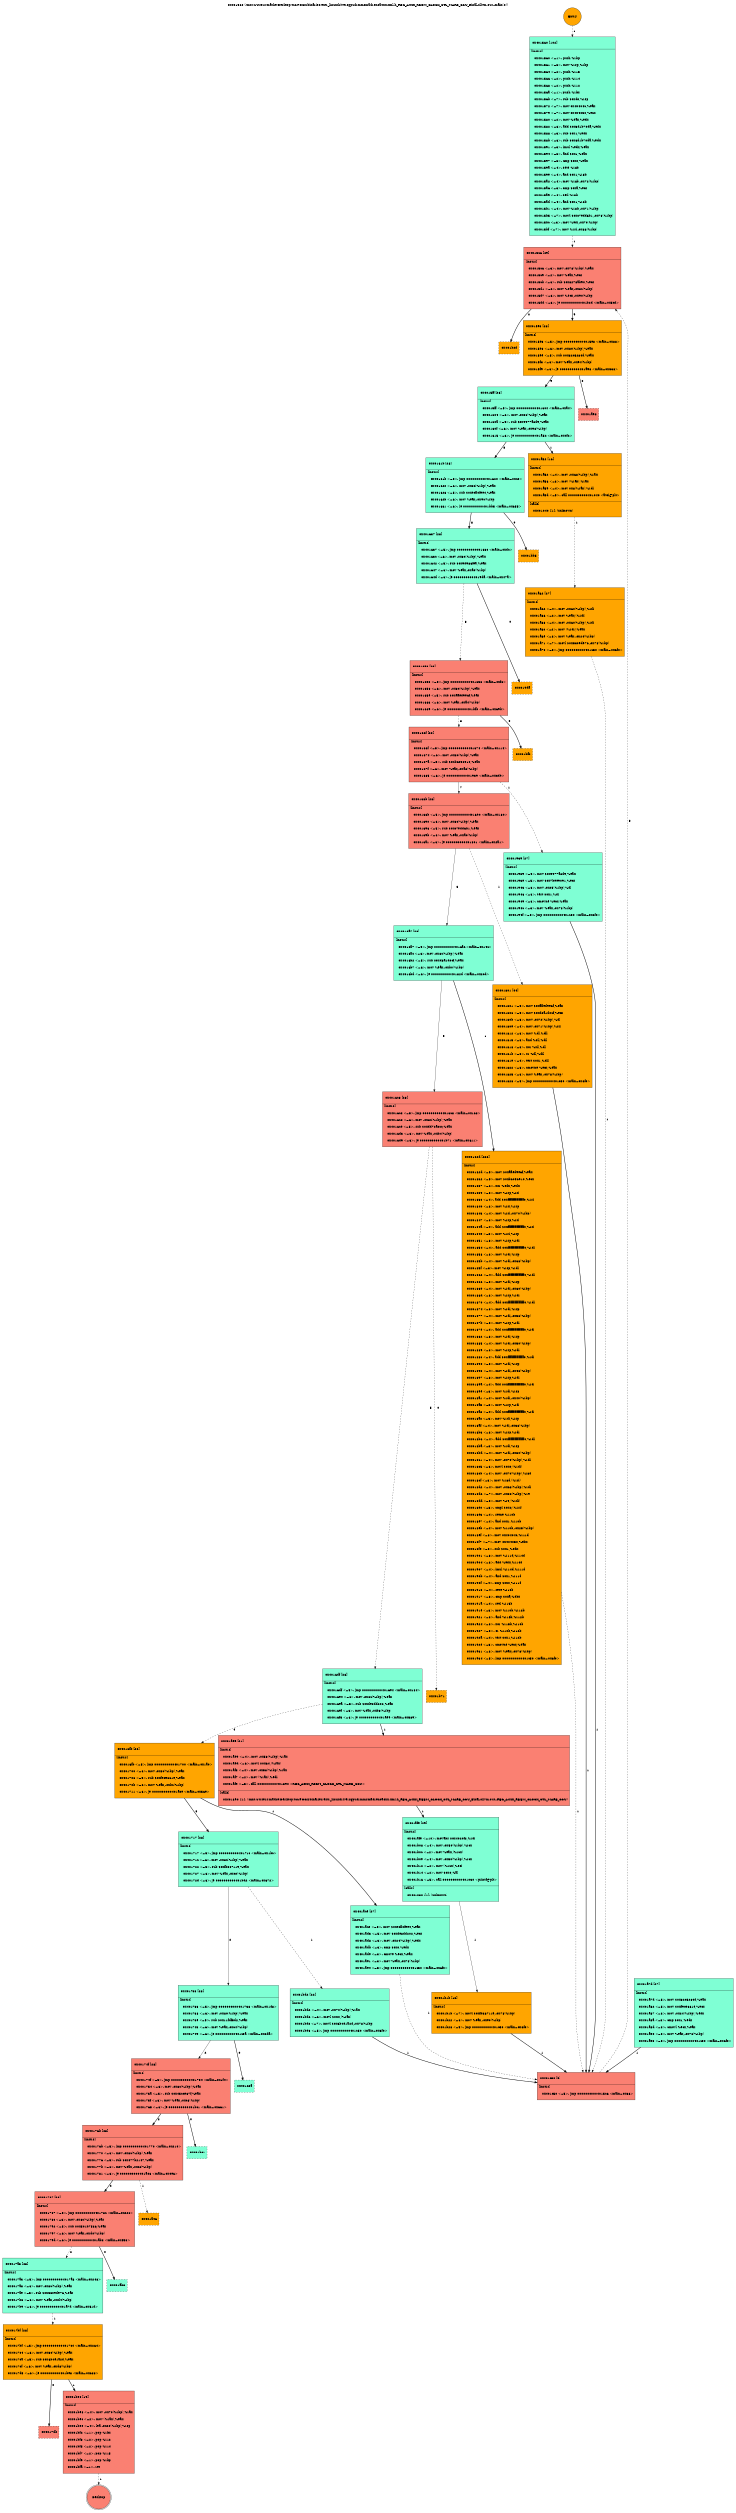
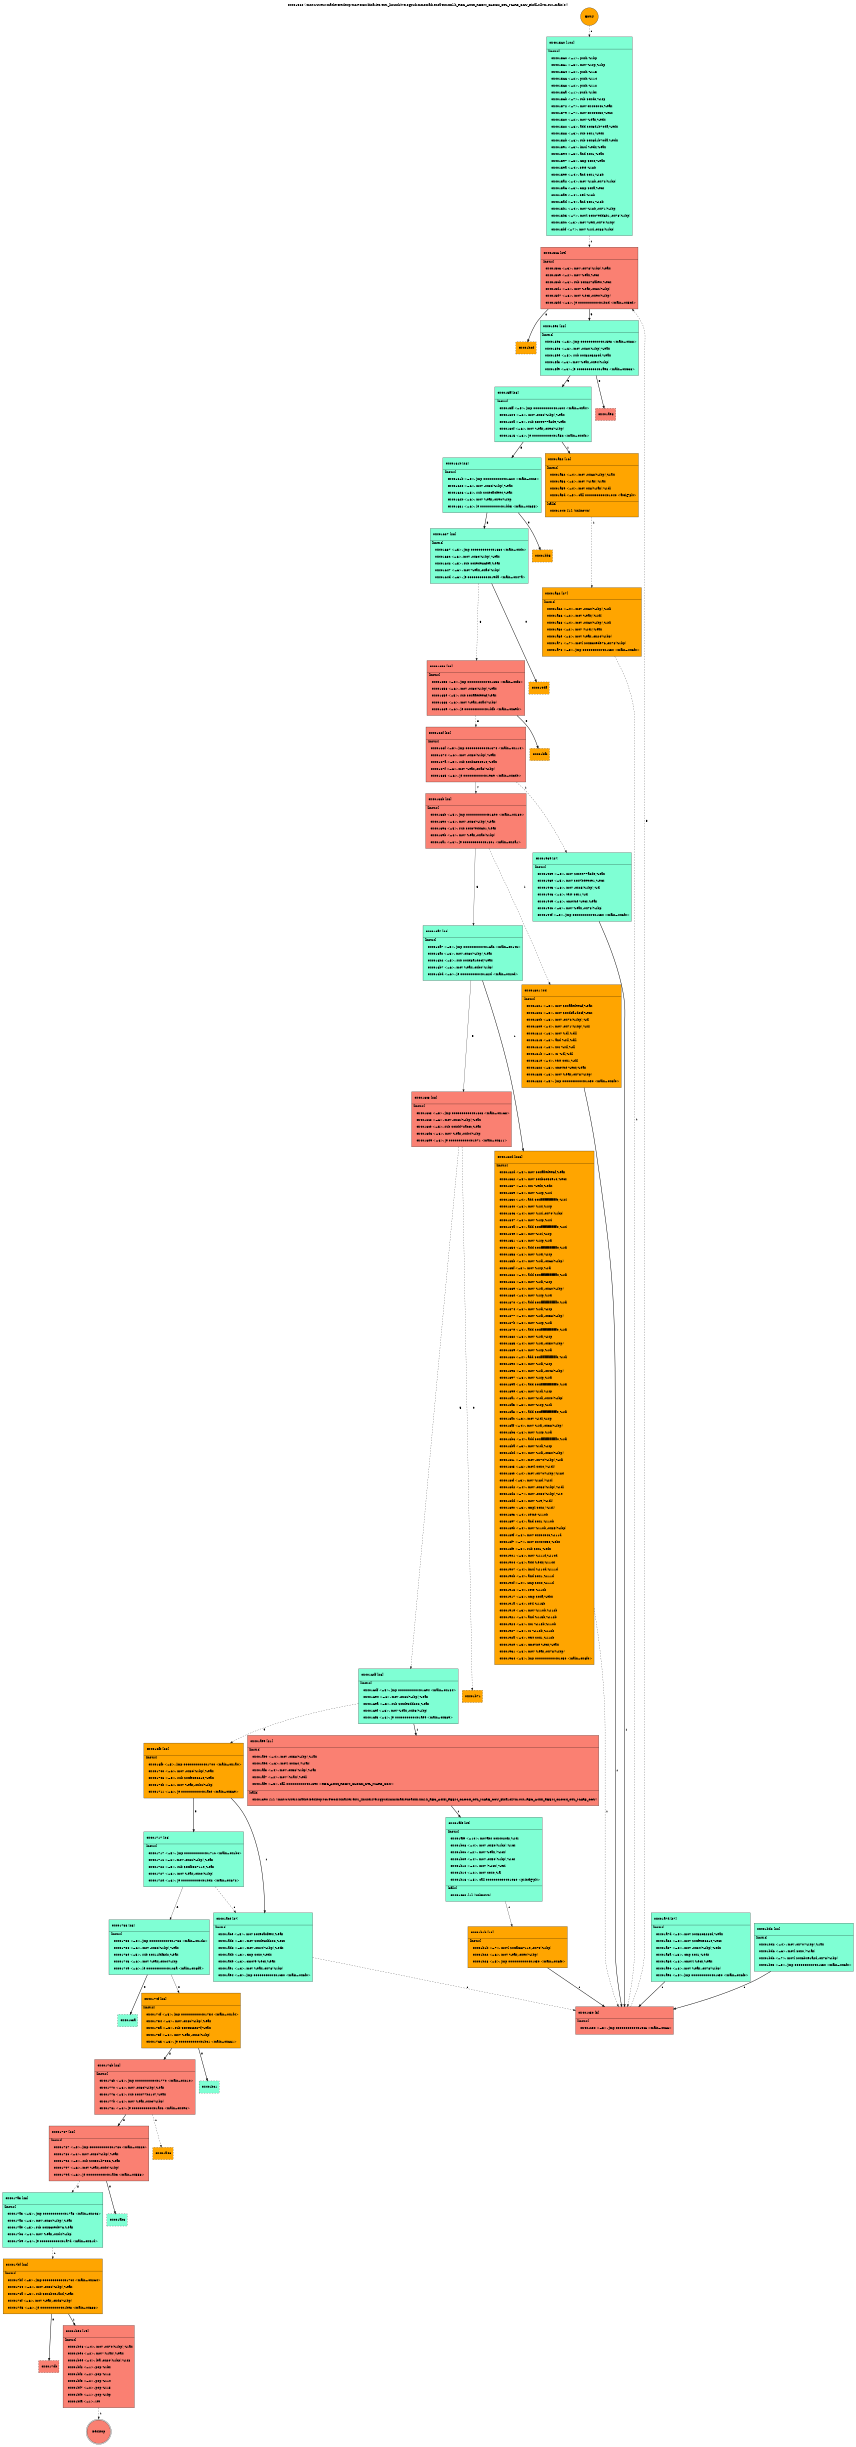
node "0x4015e3 [28]": fillcolor orange -> aquamarine
edge "0x401717 [28]" -> "0x401bd2 [22]": now "0x401717 [28]" -> "0x401ace [27]"
node "0x40174f [28]": fillcolor salmon -> orange
